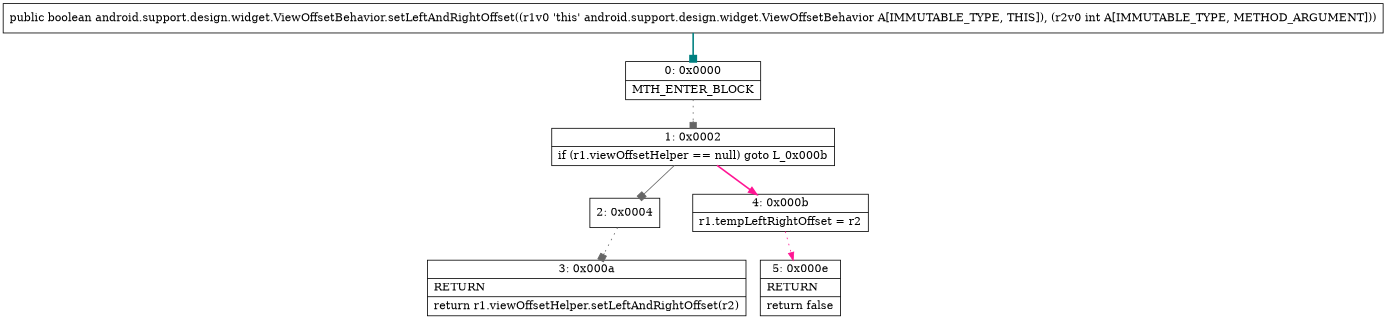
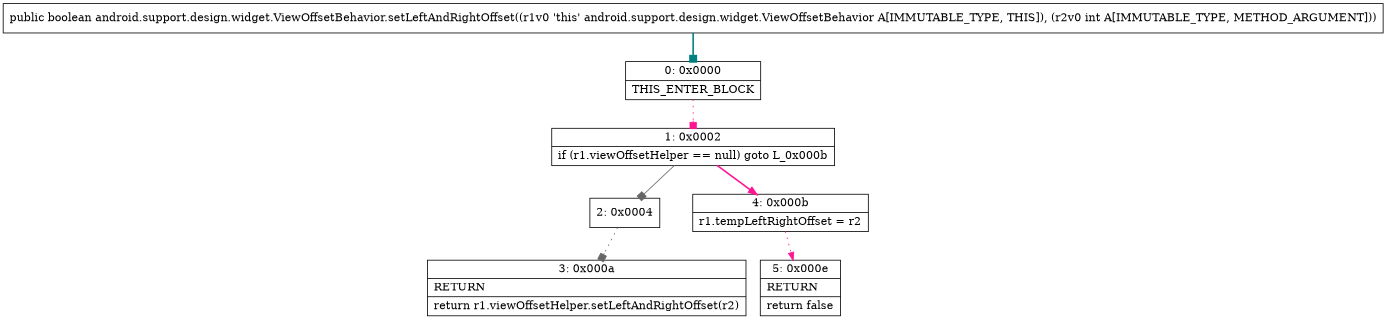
node "0: 0x0000": text "MTH_ENTER_BLOCK" -> "THIS_ENTER_BLOCK"
edge "0: 0x0000" -> "1: 0x0002": color gray40 -> deeppink
